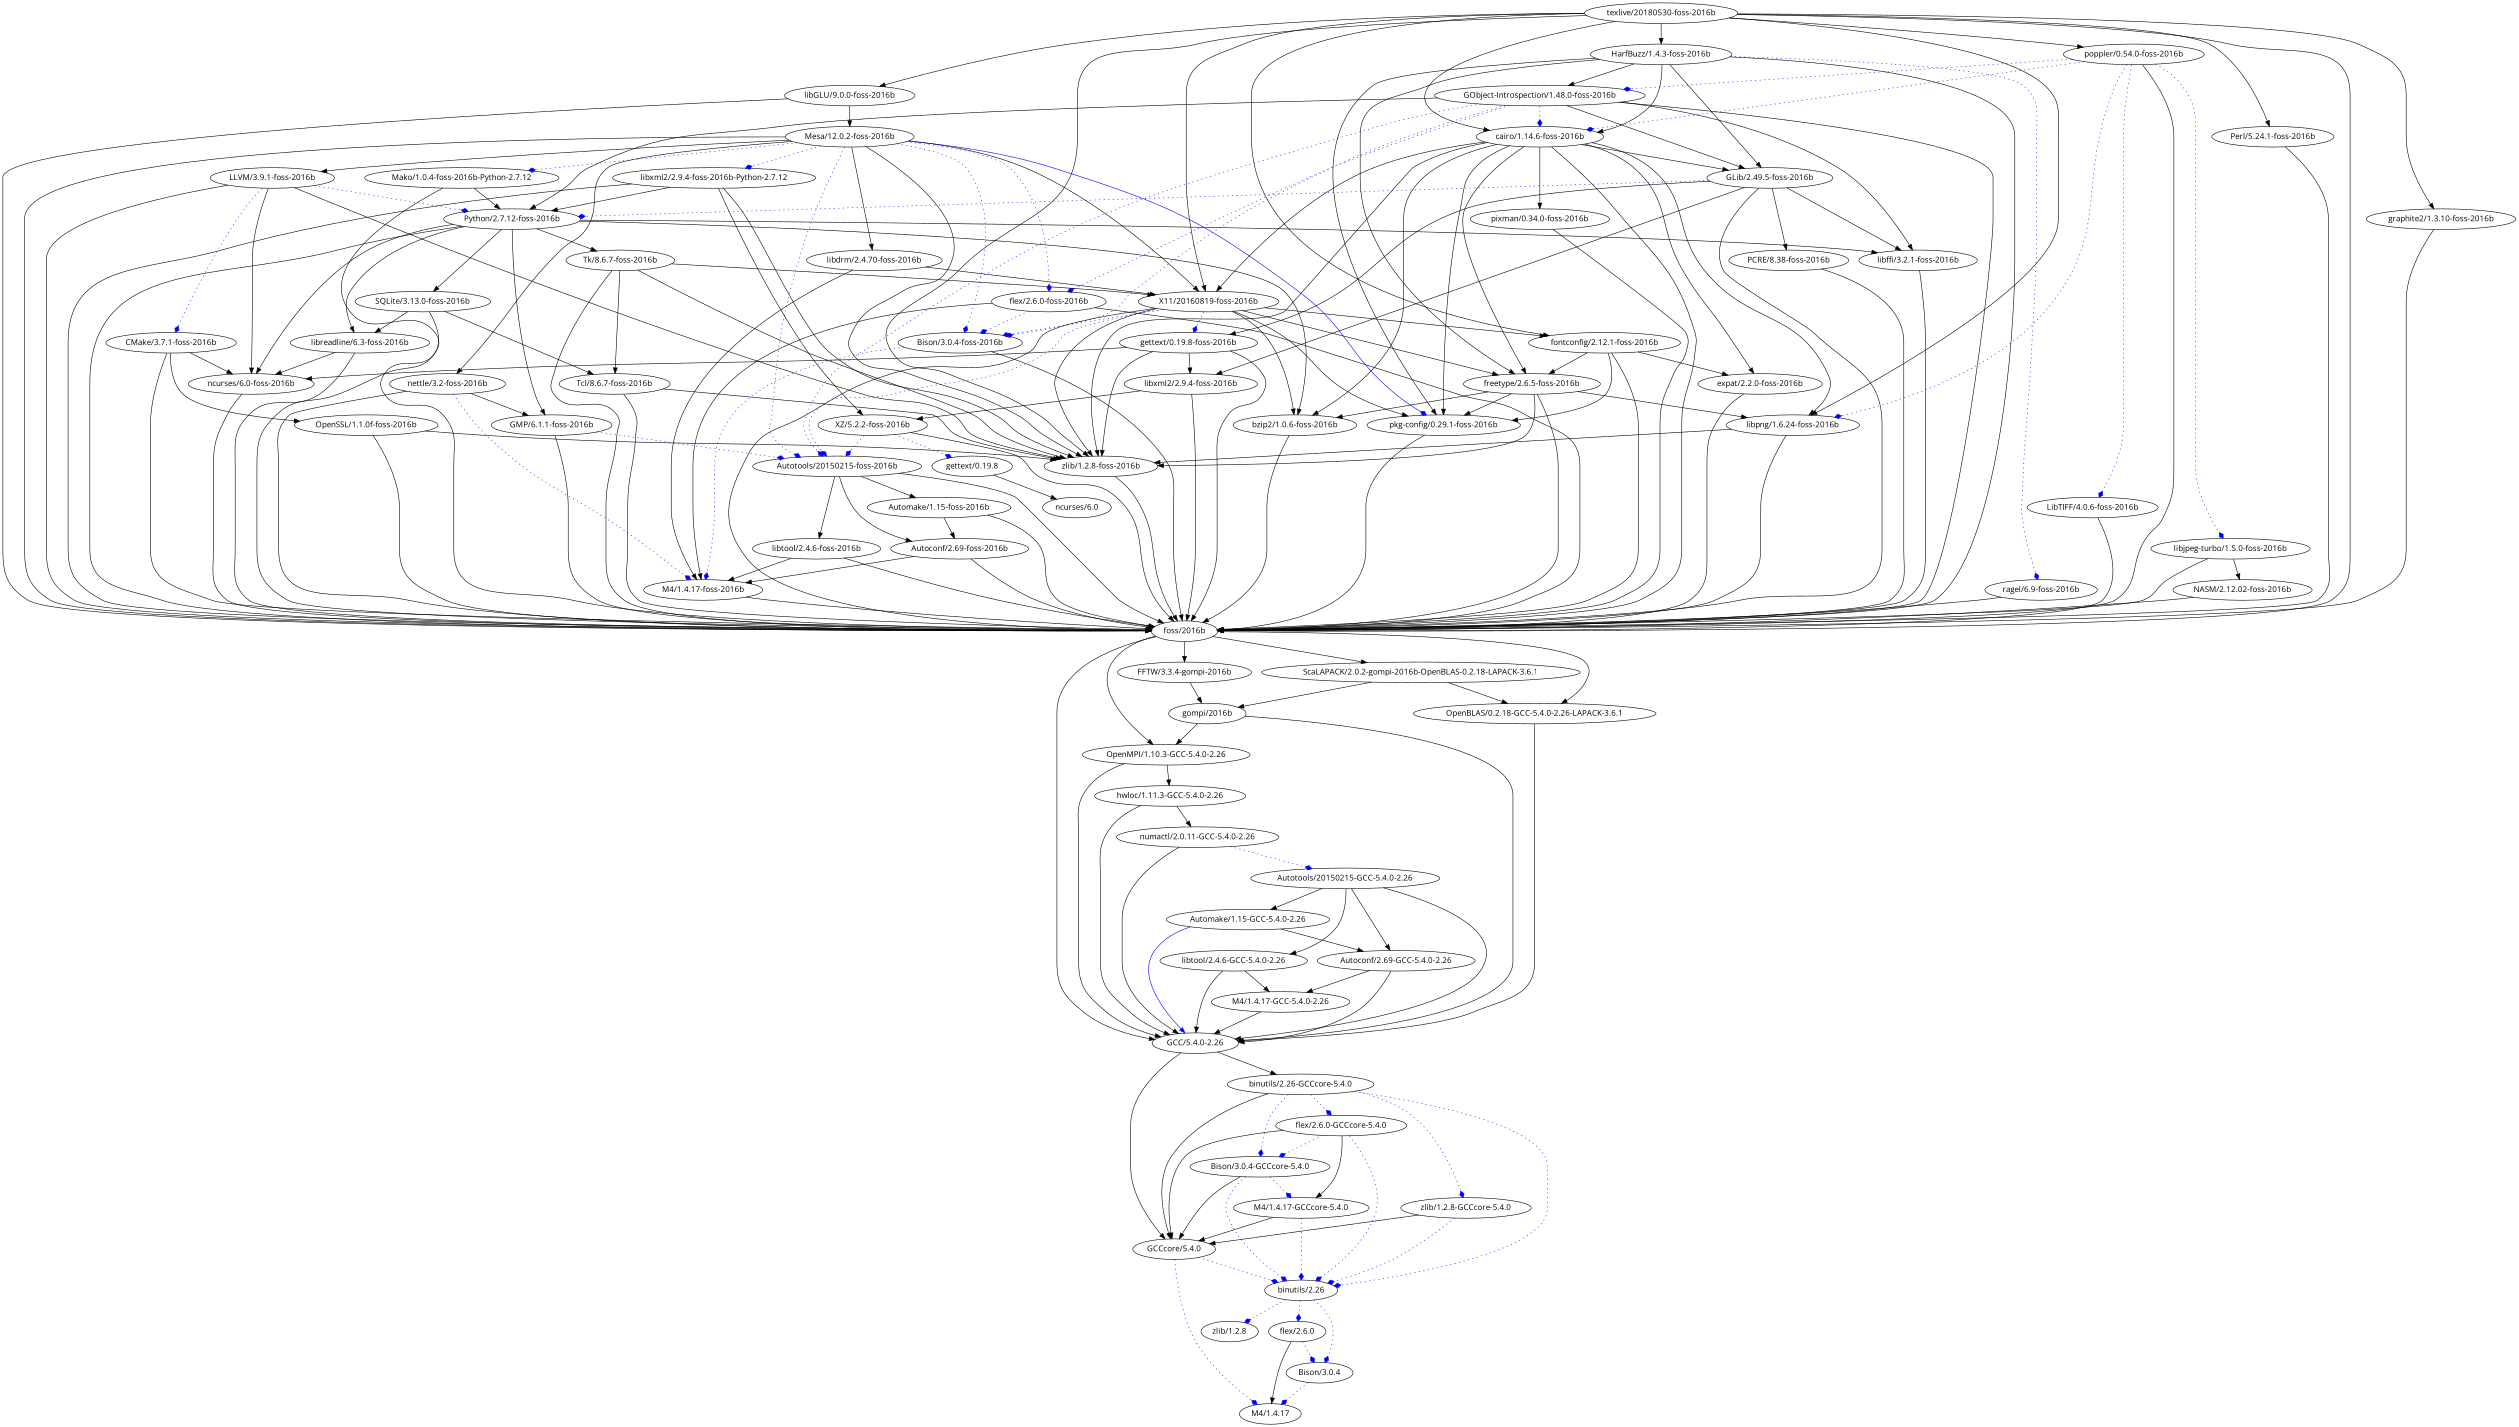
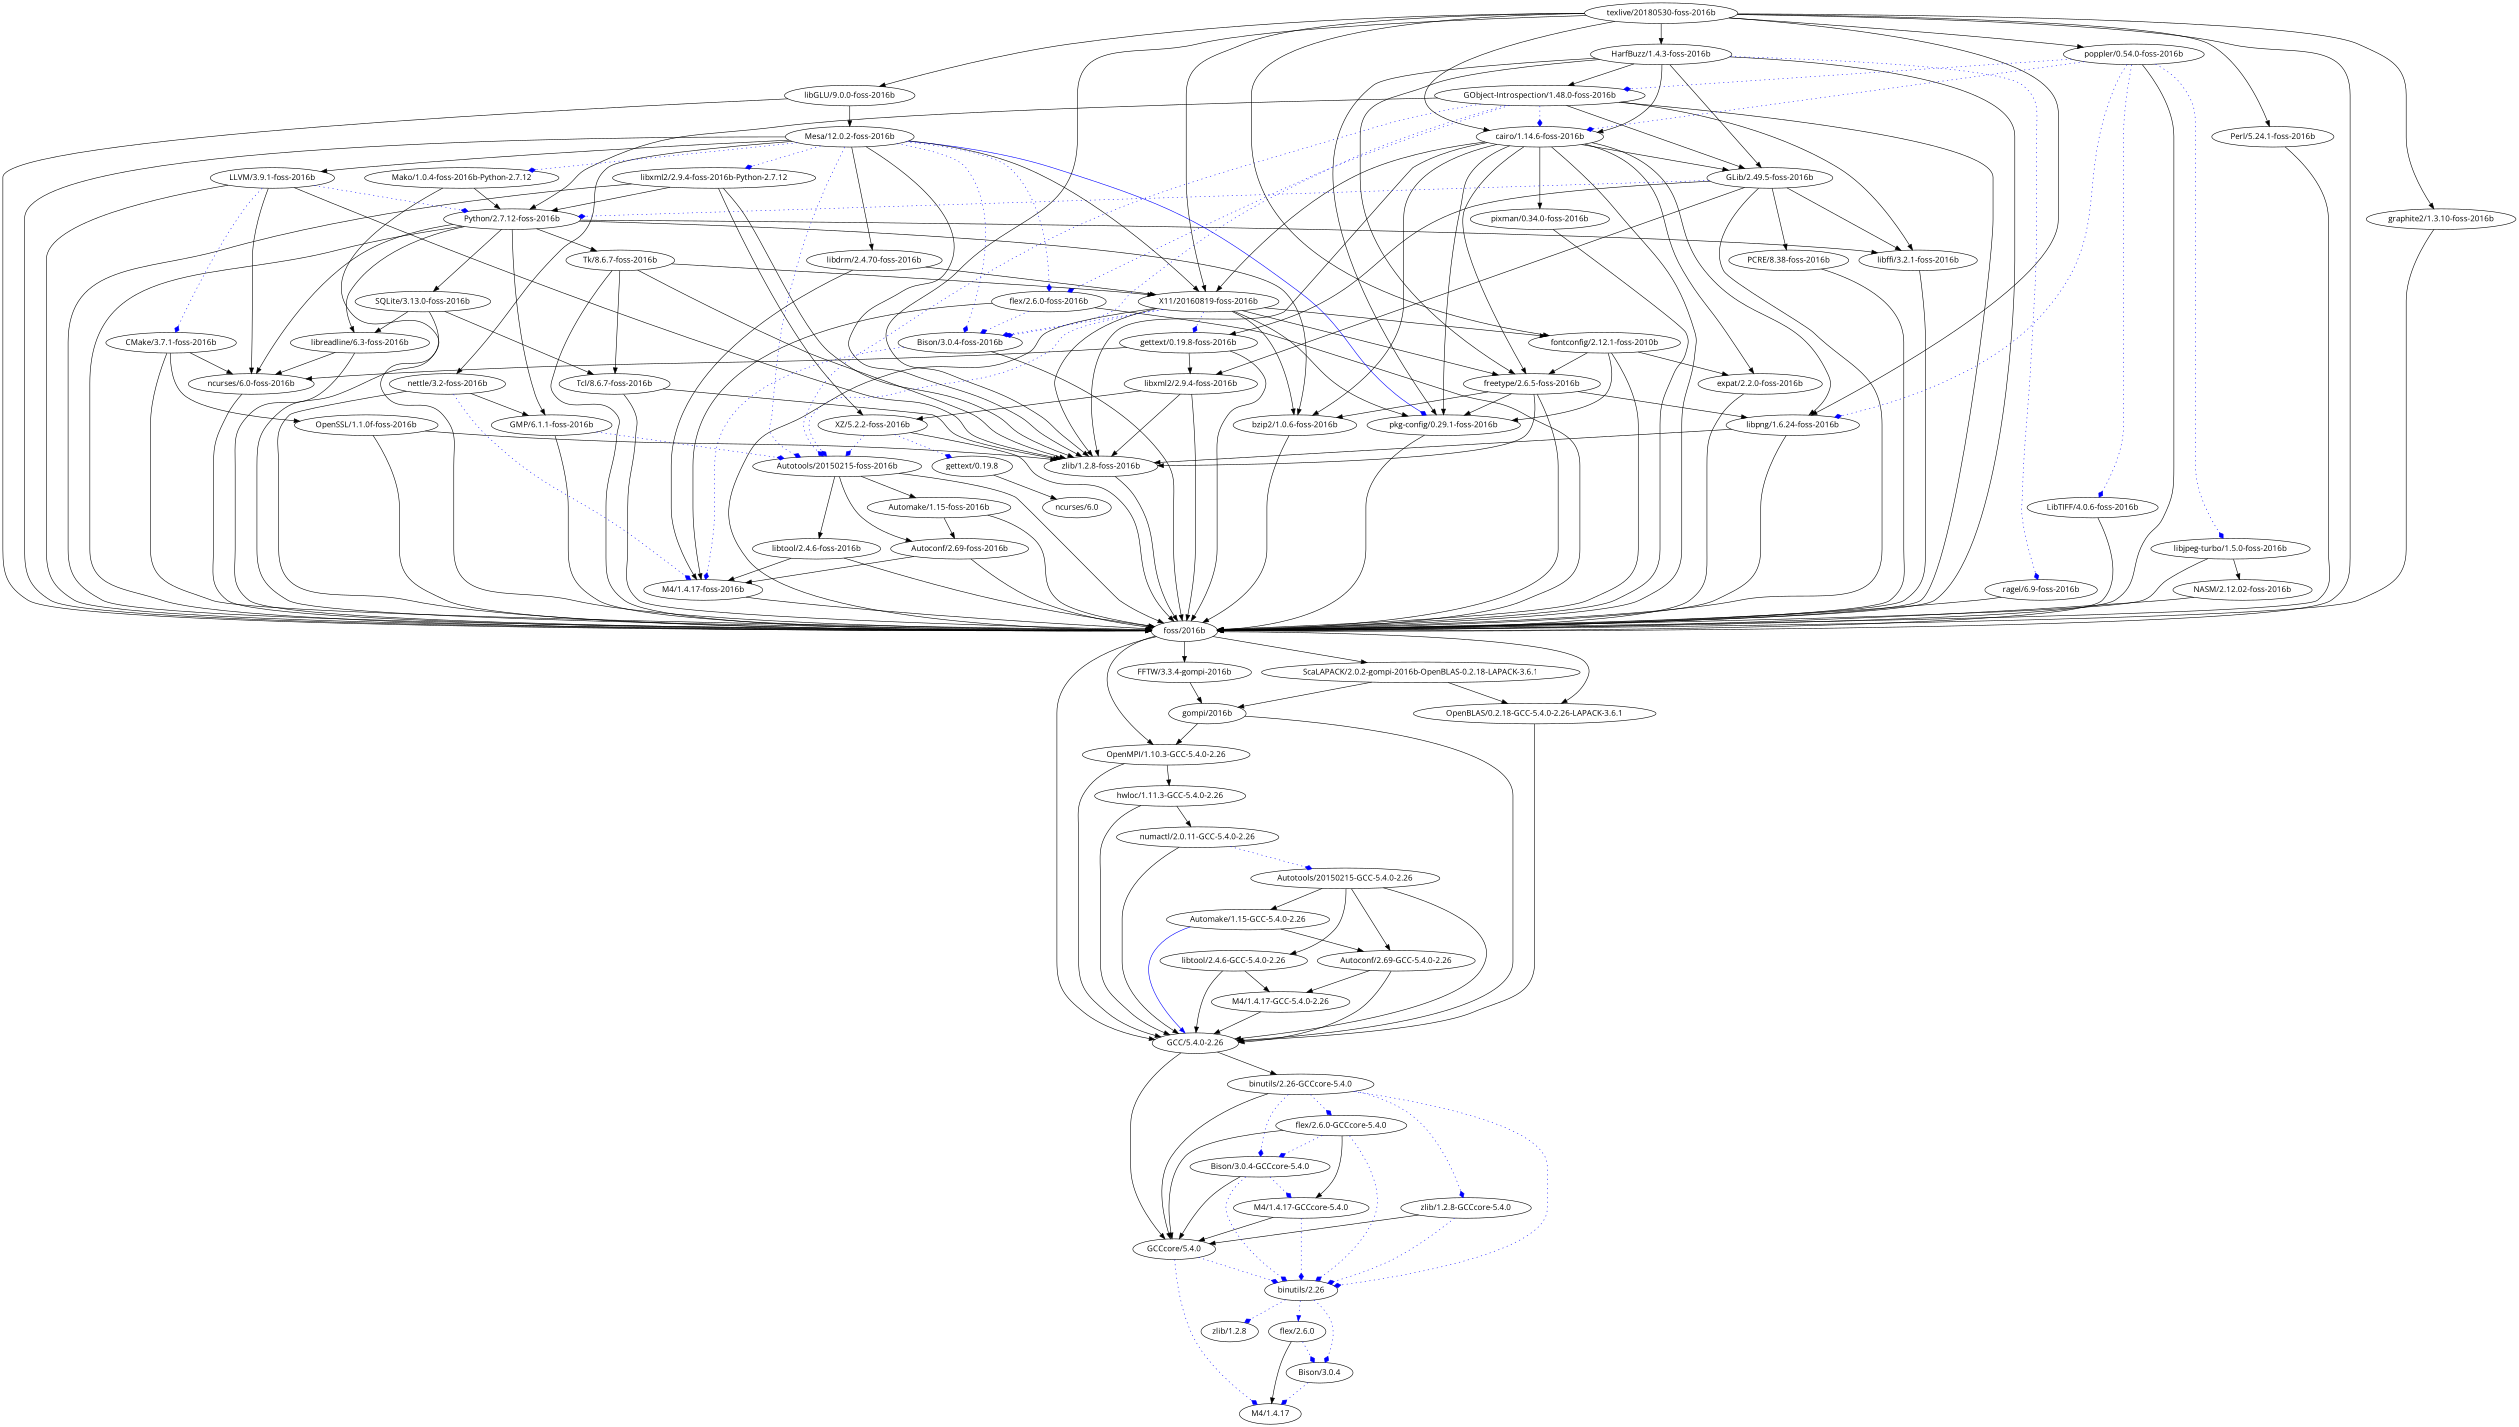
node "fontconfig/2.12.1-foss-2016b": label "fontconfig/2.12.1-foss-2016b" -> "fontconfig/2.12.1-foss-2010b"
edge "gettext/0.19.8-foss-2016b" -> "zlib/1.2.8-foss-2016b": now "libxml2/2.9.4-foss-2016b" -> "zlib/1.2.8-foss-2016b"
edge "binutils/2.26" -> "flex/2.6.0": arrowhead diamond -> normal
